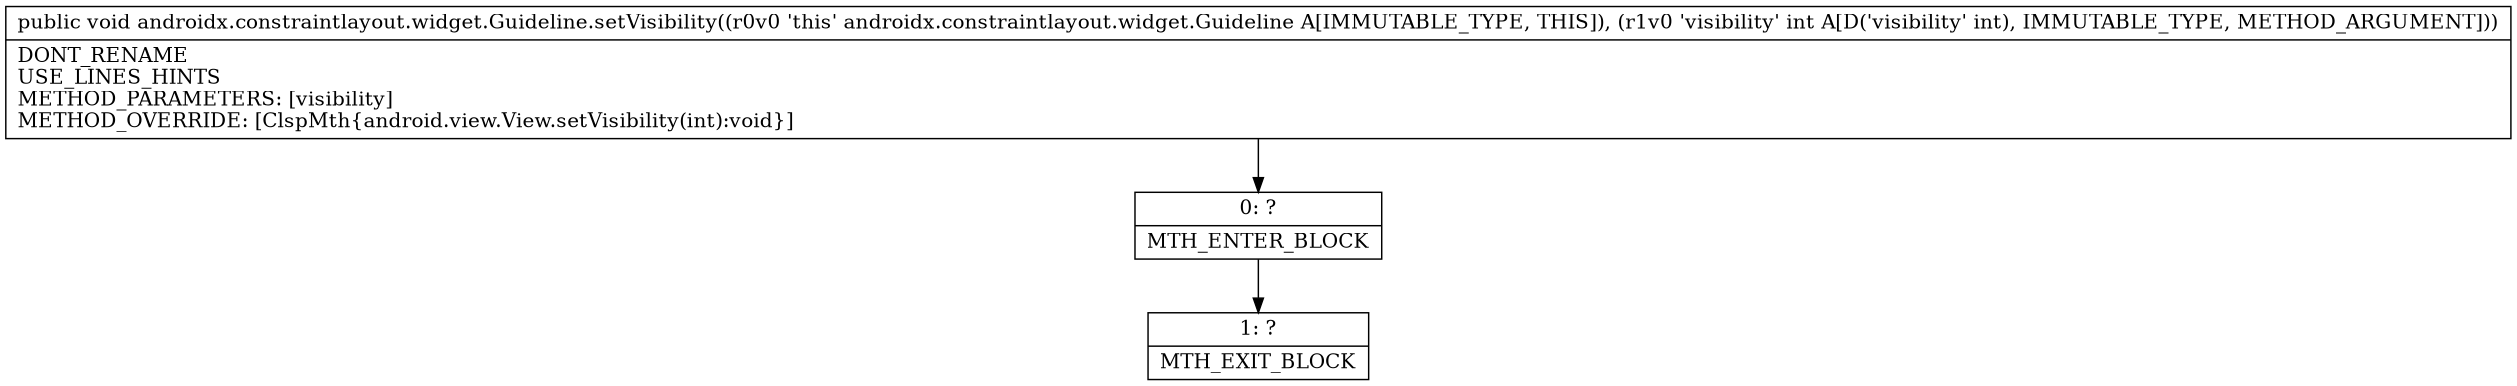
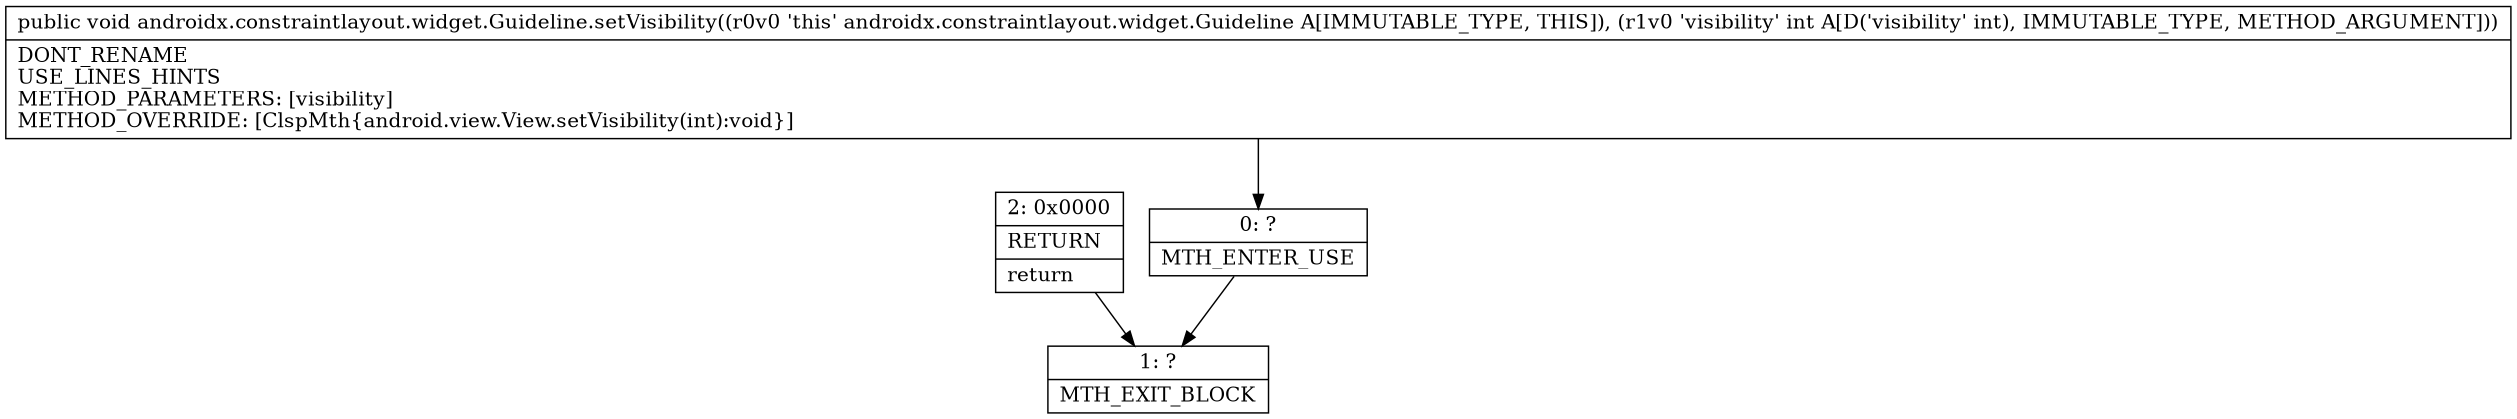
node "2: 0x0000": added
node "0: ?": text "MTH_ENTER_BLOCK" -> "MTH_ENTER_USE"
